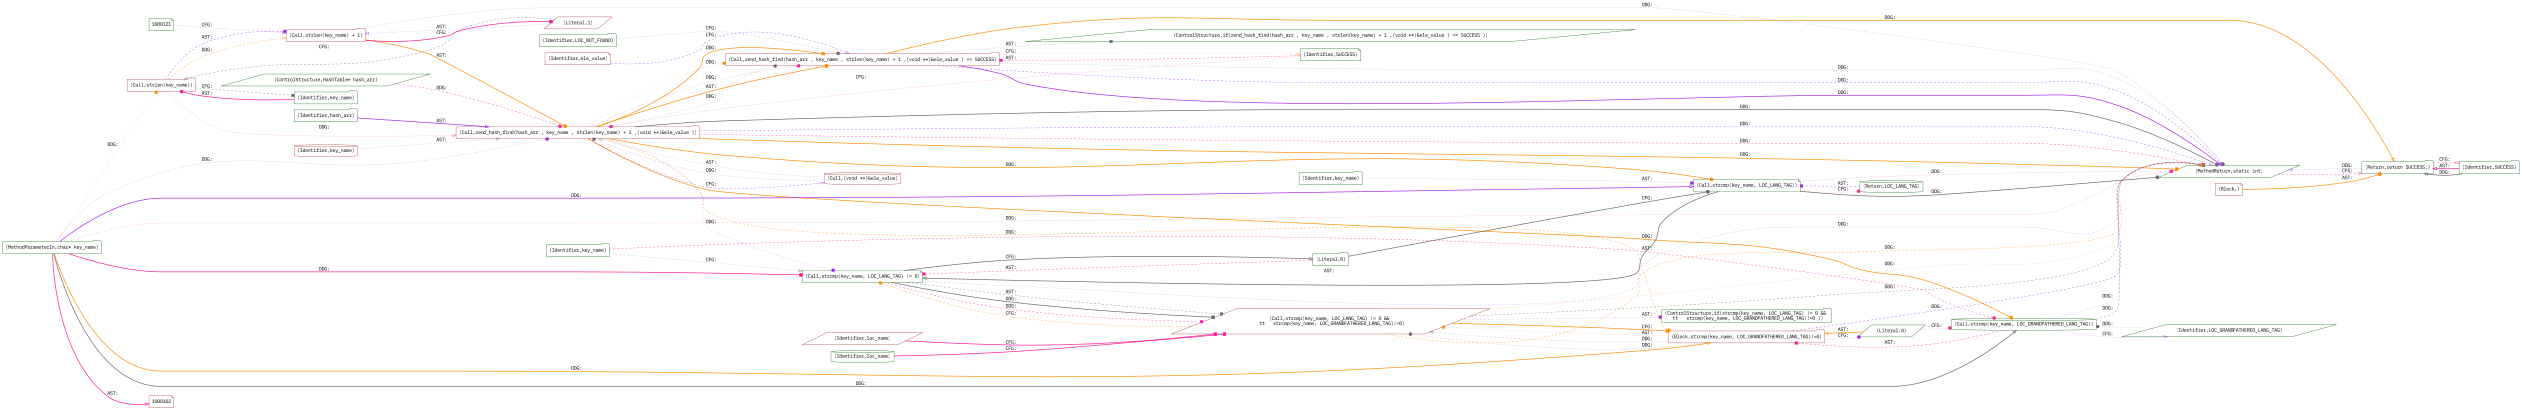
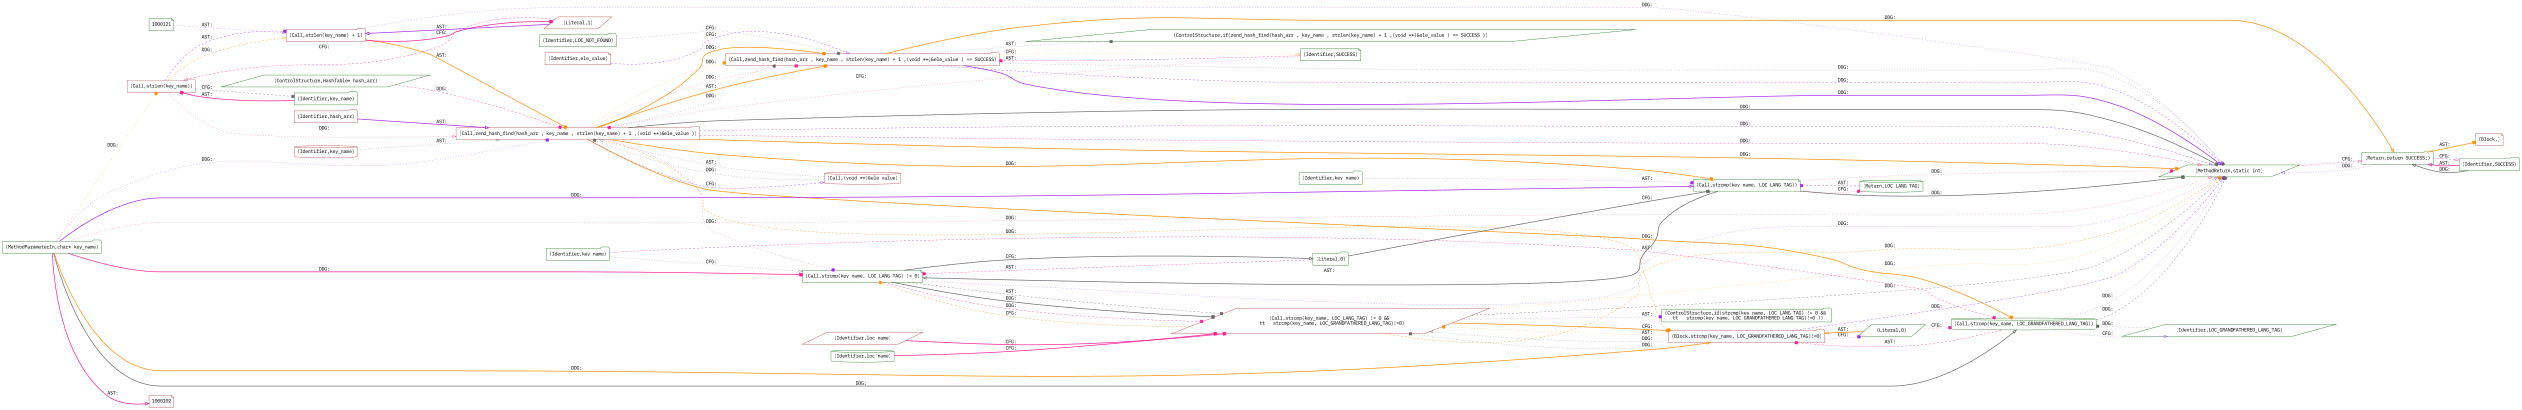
edge "1000121" -> "(Call,strlen(key_name) + 1)": label "CFG: " -> "AST: "
edge "(Literal,1)" -> "(Call,strlen(key_name) + 1)": style dotted -> bold
edge "(Literal,1)" -> "(Call,strlen(key_name))": color gray40 -> deeppink
node "(Identifier,hash_arr)": color darkgreen -> brown
edge "(Block,)" -> "(Return,return SUCCESS;)": reversed
